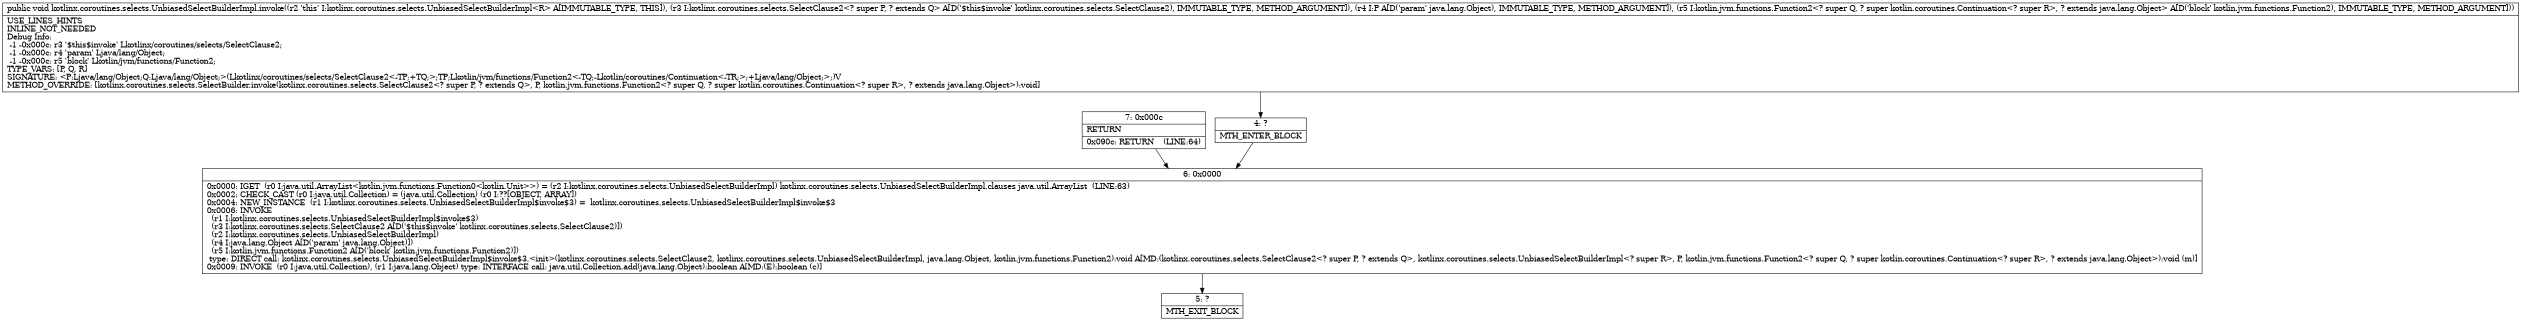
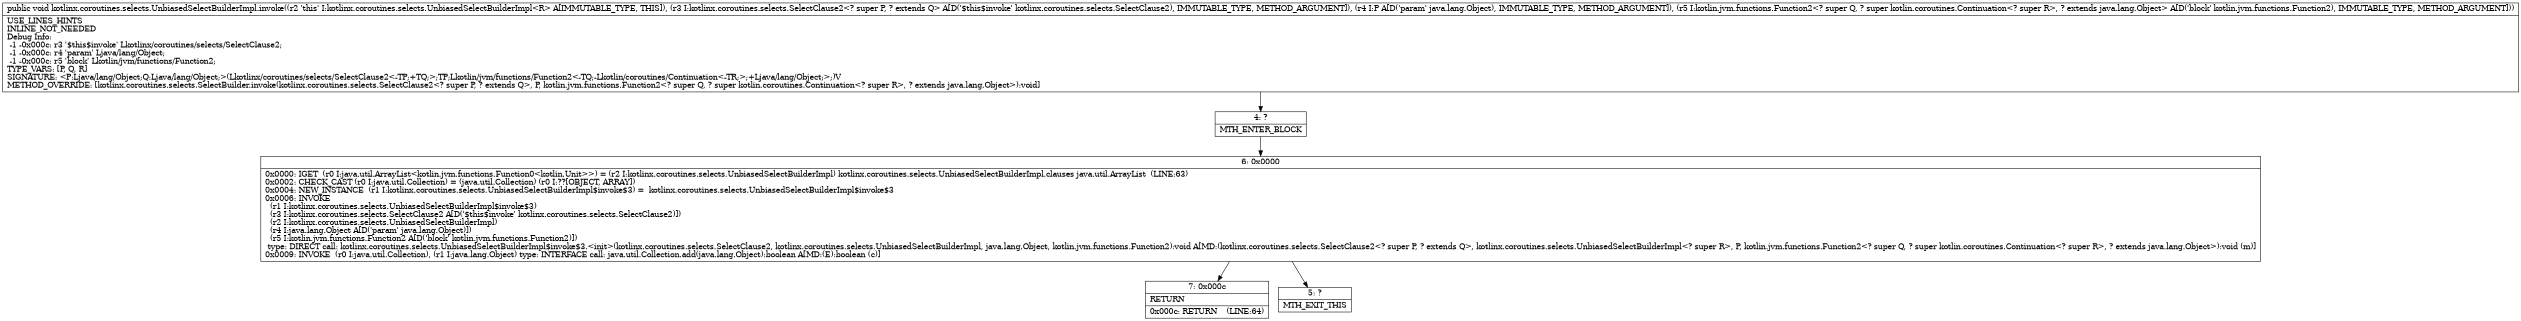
node "7: 0x000c": text "0x090c: RETURN    (LINE:64)" -> "0x000c: RETURN    (LINE:64)"
edge "7: 0x000c" -> "6: 0x0000": reversed
node "5: ?": text "MTH_EXIT_BLOCK" -> "MTH_EXIT_THIS"
